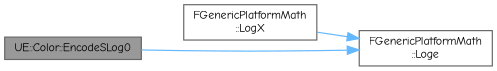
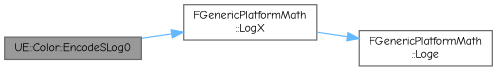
edge "UE::Color::EncodeSLog0" -> "FGenericPlatformMath ::Loge": now "UE::Color::EncodeSLog0" -> "FGenericPlatformMath ::LogX"
